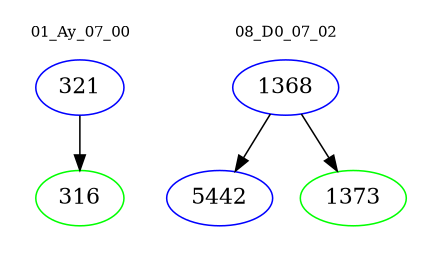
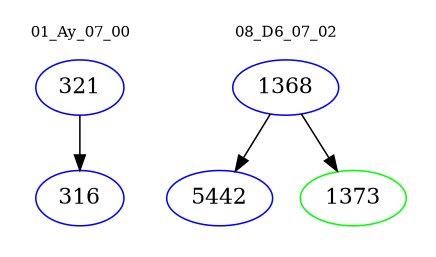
cluster "08_D0_07_02": label "08_D0_07_02" -> "08_D6_07_02"
node "316": color green -> blue
